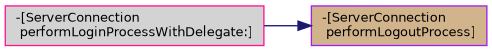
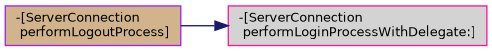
edge "-[ServerConnection performLoginProcessWithDelegate:]" -> "-[ServerConnection performLogoutProcess]": reversed
